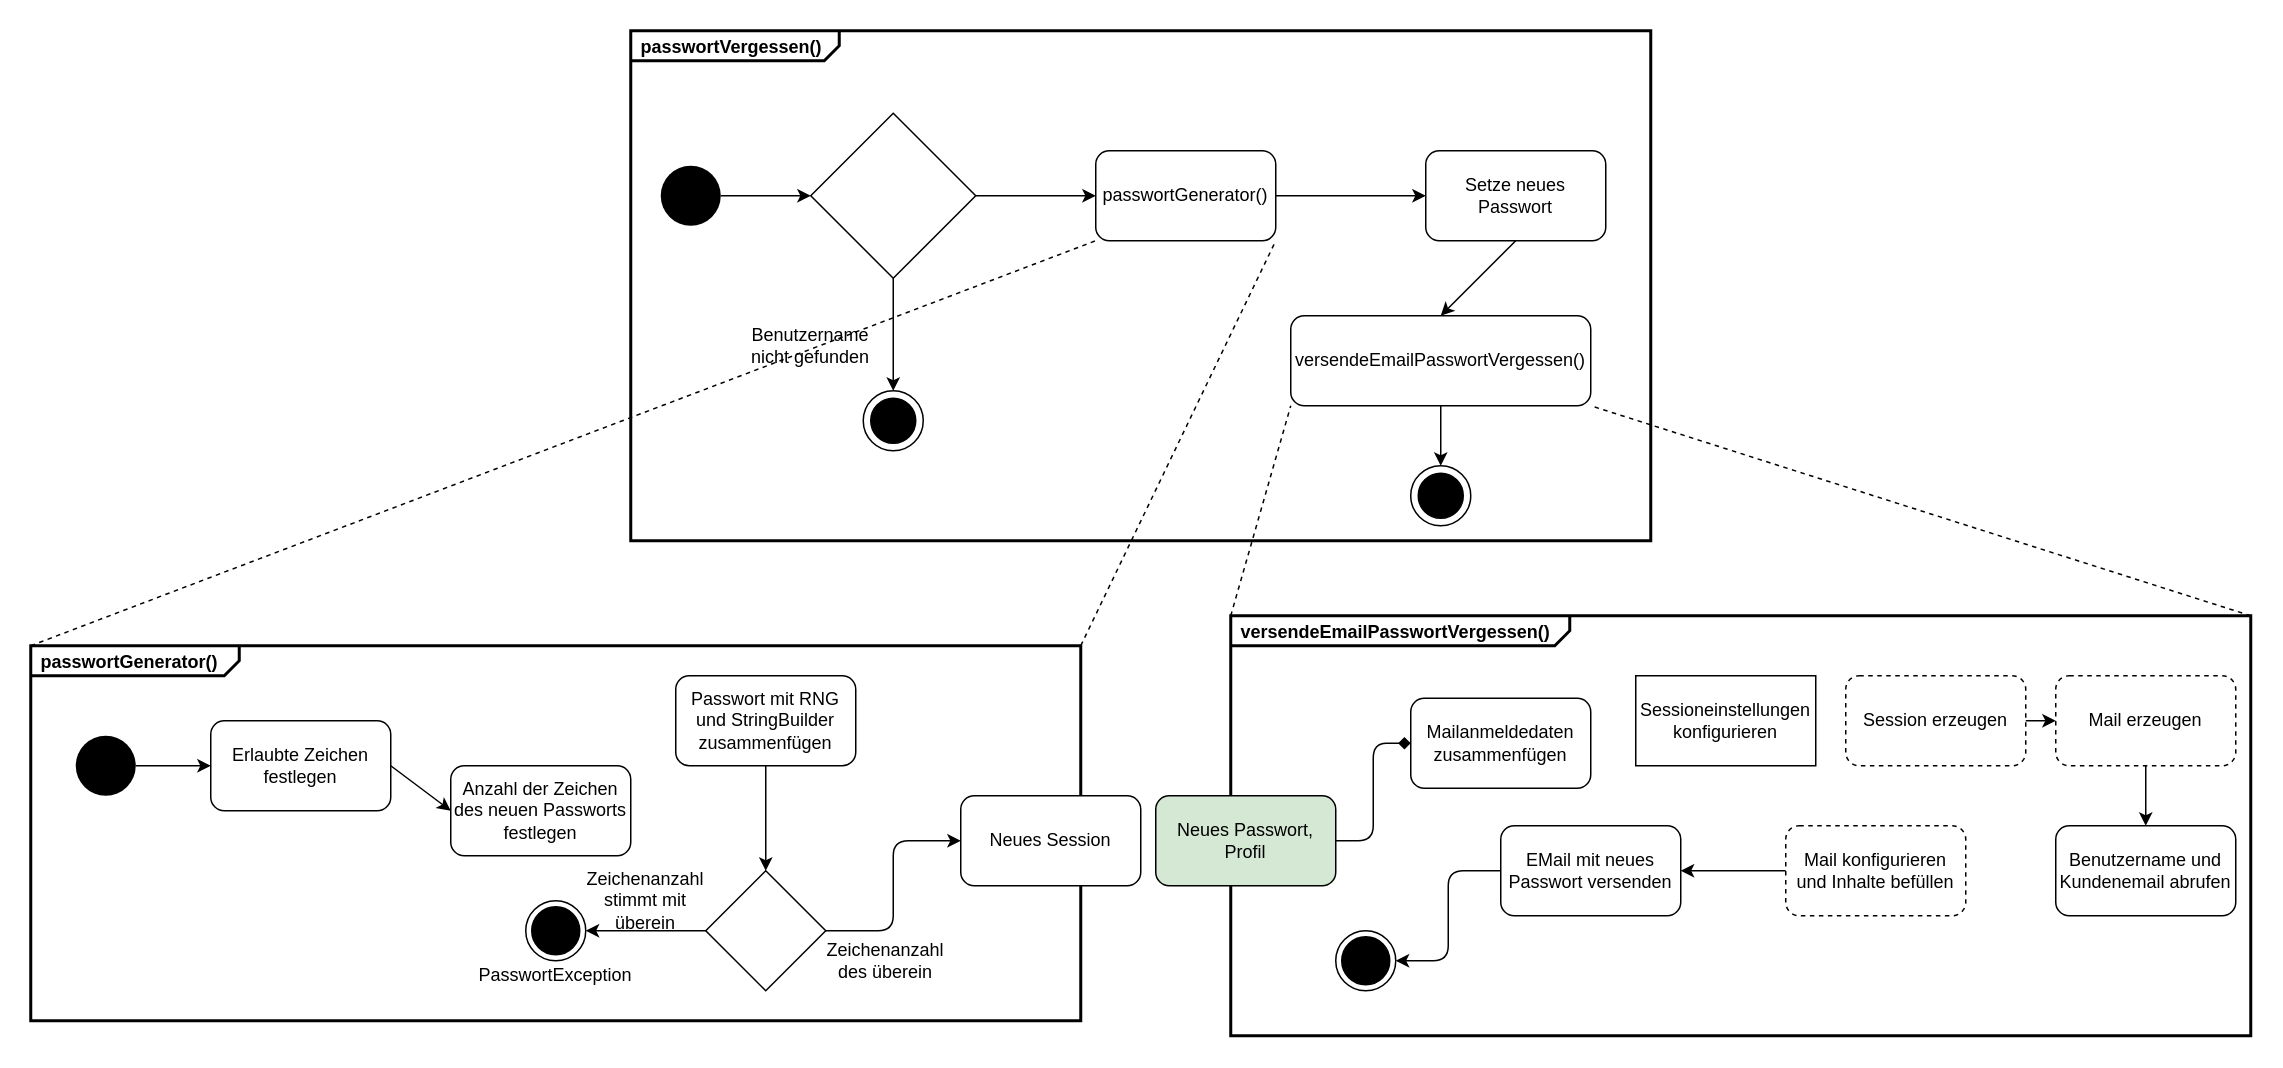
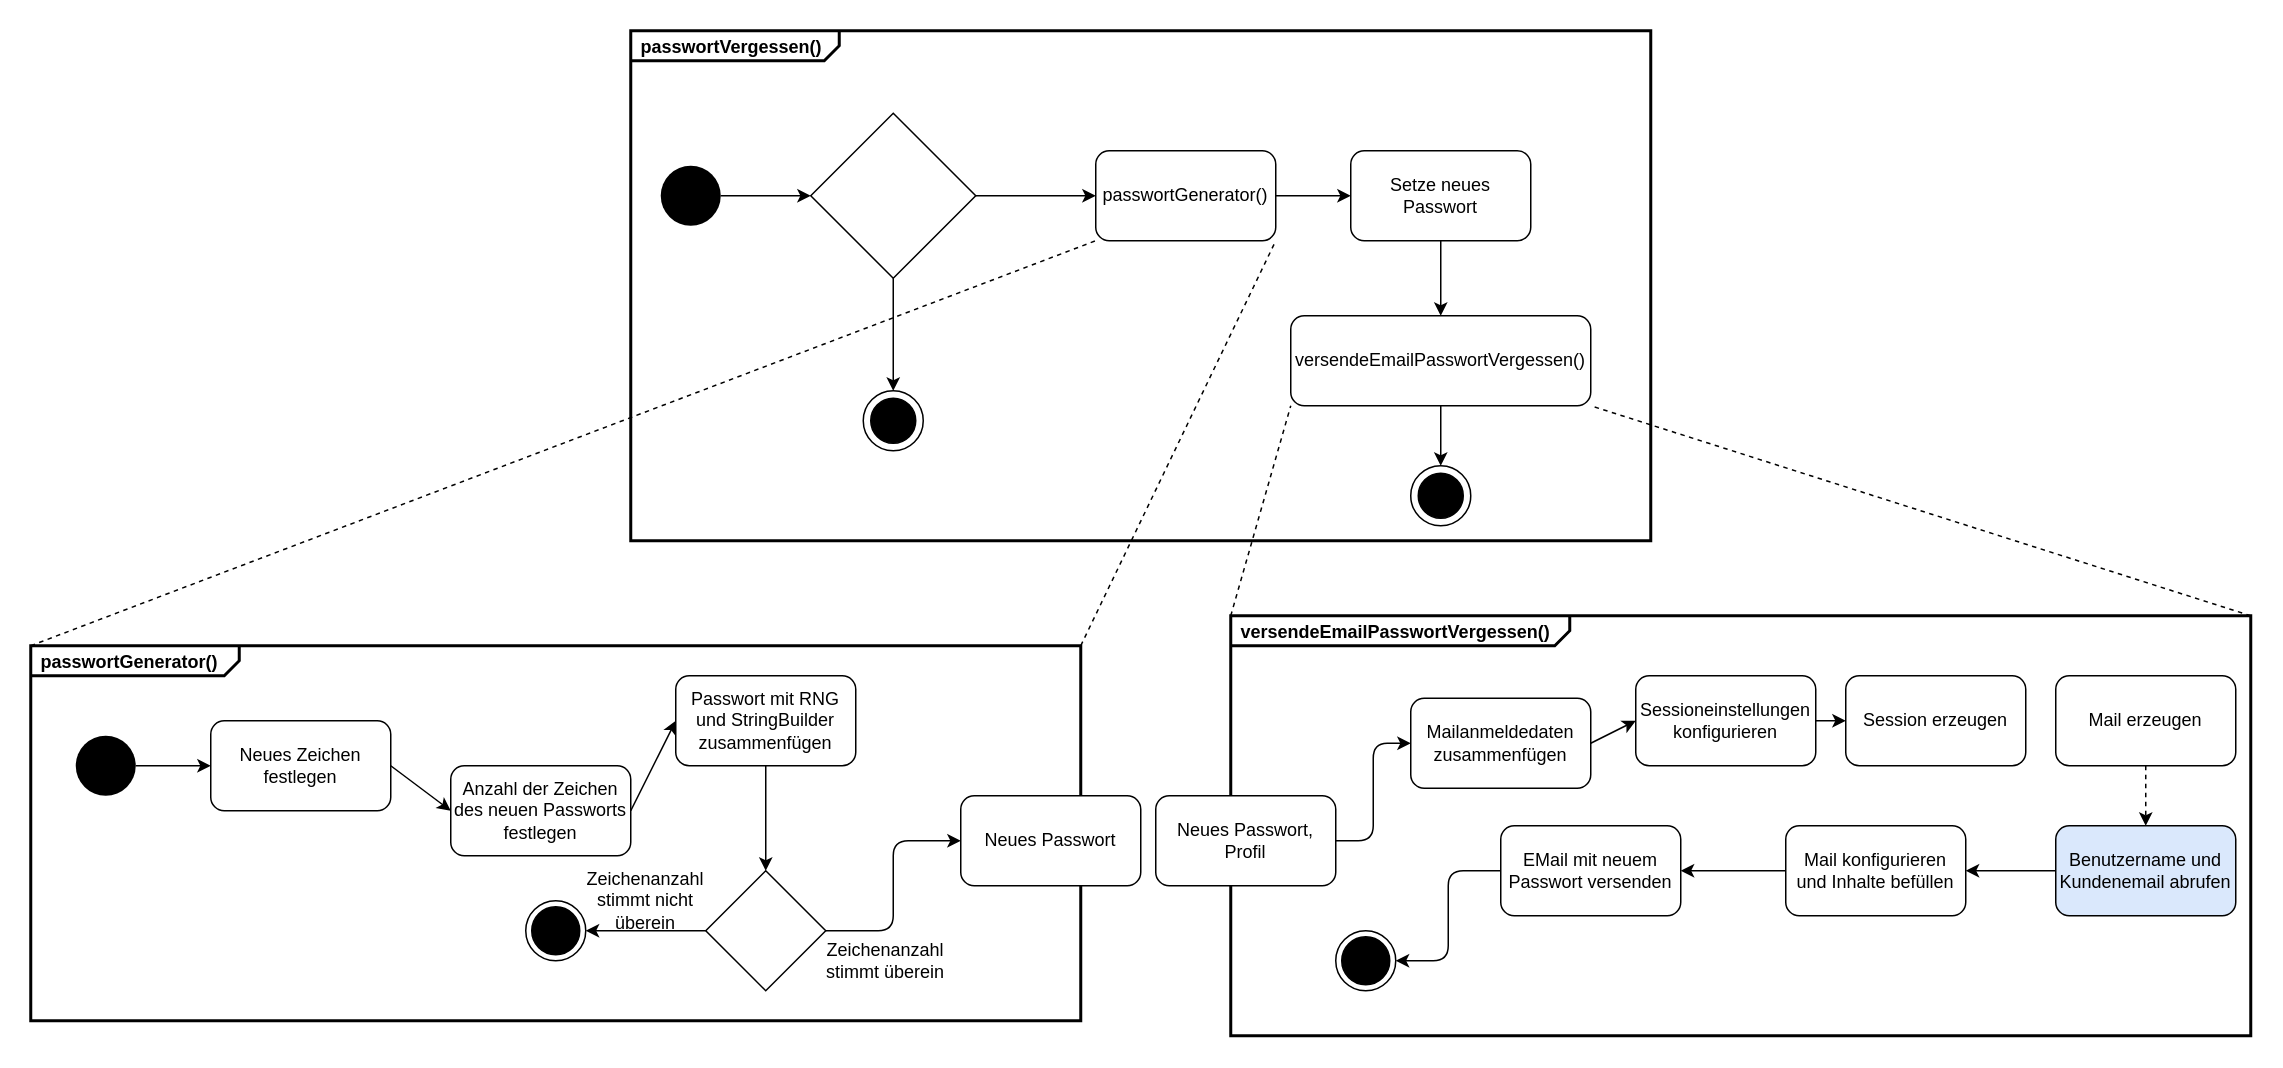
node "Setze neues Passwort": moved (1516, 196) -> (1441, 196)
node "Benutzername nicht gefunden": removed
node "Sessioneinstellungen konfigurieren": shape rectangle -> rounded rectangle
edge "Sessioneinstellungen konfigurieren" -> "Session erzeugen": added
node "Session erzeugen": style dashed -> solid
edge "Session erzeugen" -> "Mail erzeugen": removed
node "Mail erzeugen": style dashed -> solid
edge "Mailanmeldedaten zusammenfügen" -> "Sessioneinstellungen konfigurieren": added
edge "Neues Passwort, Profil" -> "Mailanmeldedaten zusammenfügen": arrowhead diamond -> classic
node "Erlaubte Zeichen festlegen": label "Erlaubte Zeichen festlegen" -> "Neues Zeichen festlegen"
edge "Anzahl der Zeichen des neuen Passworts festlegen" -> "Passwort mit RNG und StringBuilder zusammenfügen": added
edge "Mail erzeugen" -> "Benutzername und Kundenemail abrufen": style solid -> dashed
node "Neues Session": label "Neues Session" -> "Neues Passwort"
node "Neues Passwort, Profil": fillcolor #d5e8d4 -> #ffffff
node "EMail mit neues Passwort versenden": label "EMail mit neues Passwort versenden" -> "EMail mit neuem Passwort versenden"
node "Mail konfigurieren und Inhalte befüllen": style dashed -> solid
edge "Benutzername und Kundenemail abrufen" -> "Mail konfigurieren und Inhalte befüllen": added
node "Benutzername und Kundenemail abrufen": fillcolor #ffffff -> #dae8fc
node "Zeichenanzahl stimmt mit überein": label "Zeichenanzahl stimmt mit überein" -> "Zeichenanzahl stimmt nicht überein"
node "Zeichenanzahl des überein": label "Zeichenanzahl des überein" -> "Zeichenanzahl stimmt überein"
node "PasswortException": removed
